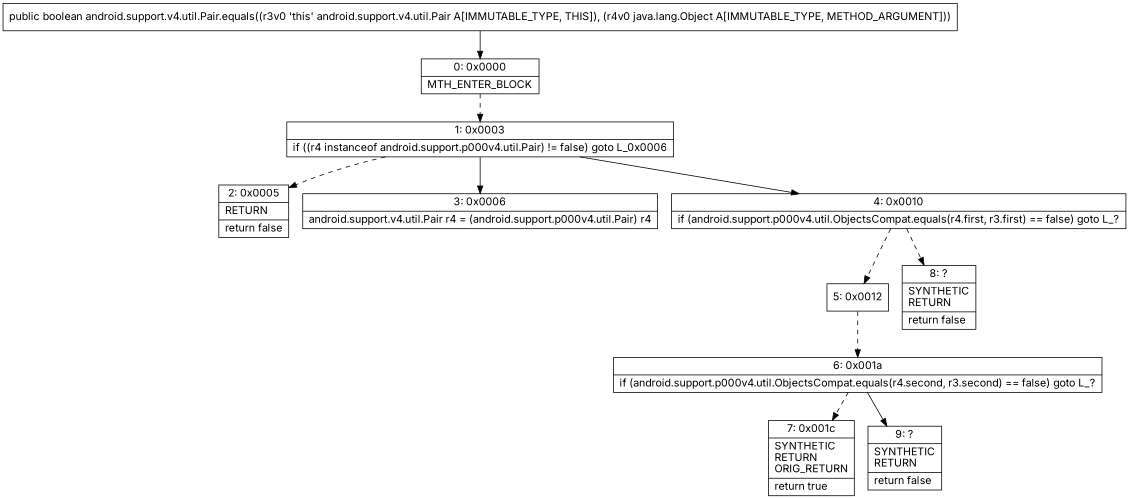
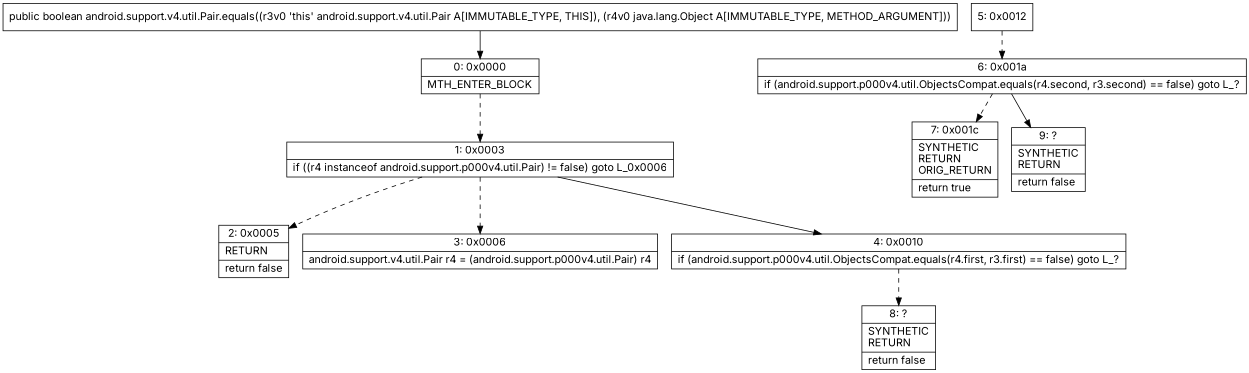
edge "1: 0x0003" -> "3: 0x0006": style solid -> dashed
edge "4: 0x0010" -> "5: 0x0012": removed
